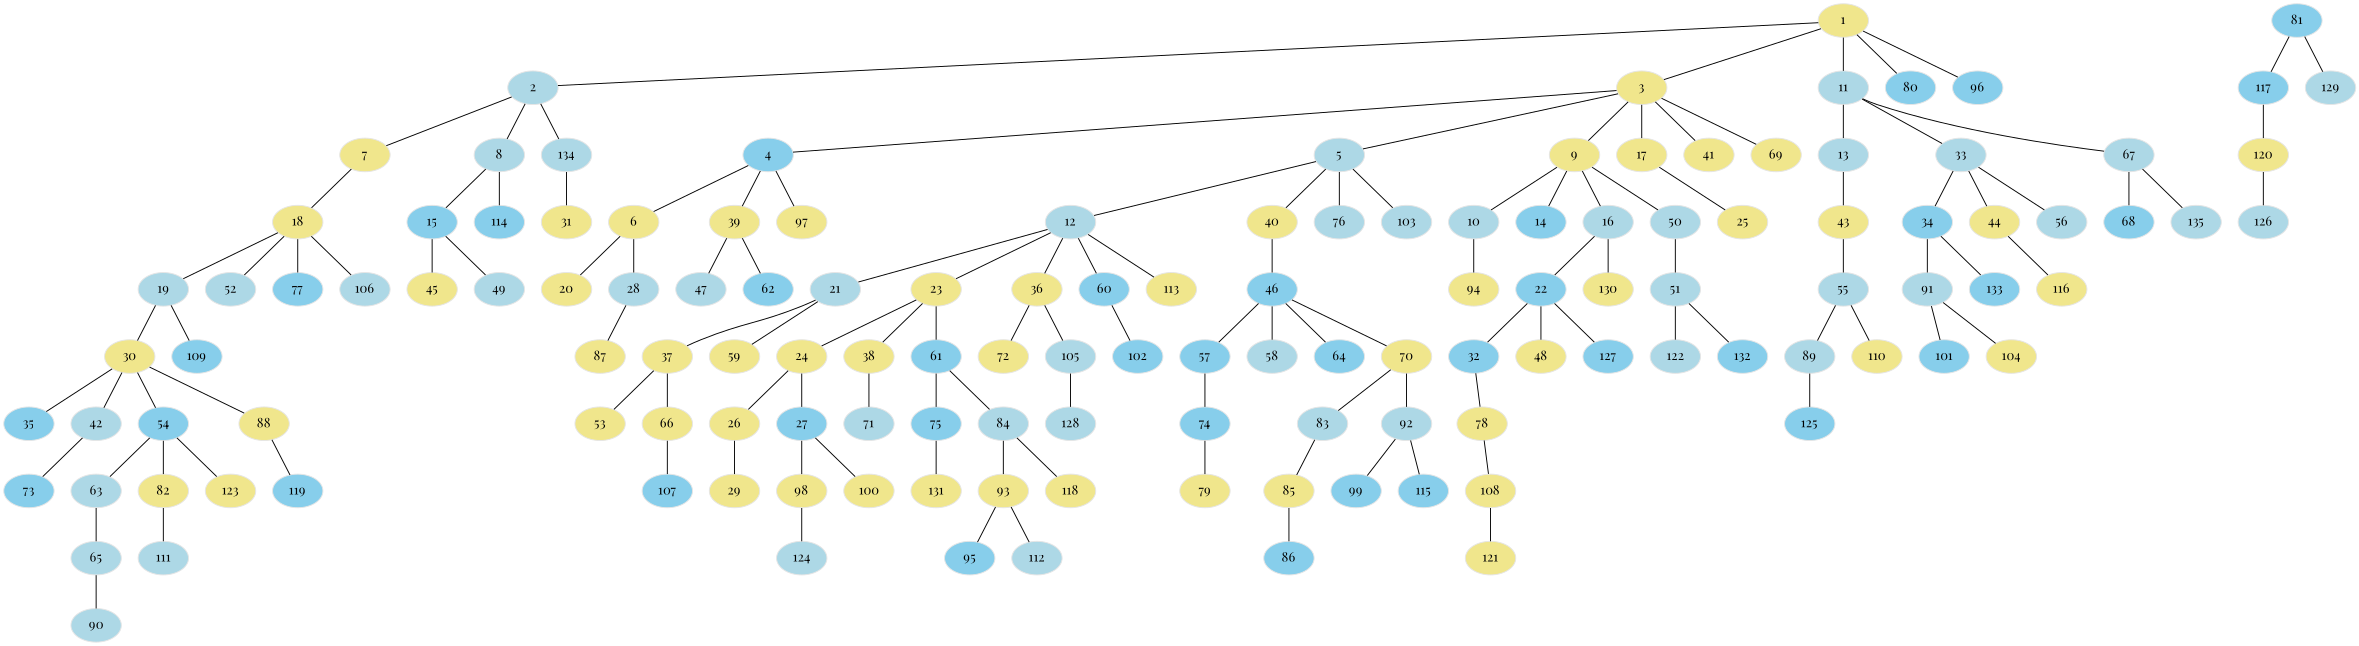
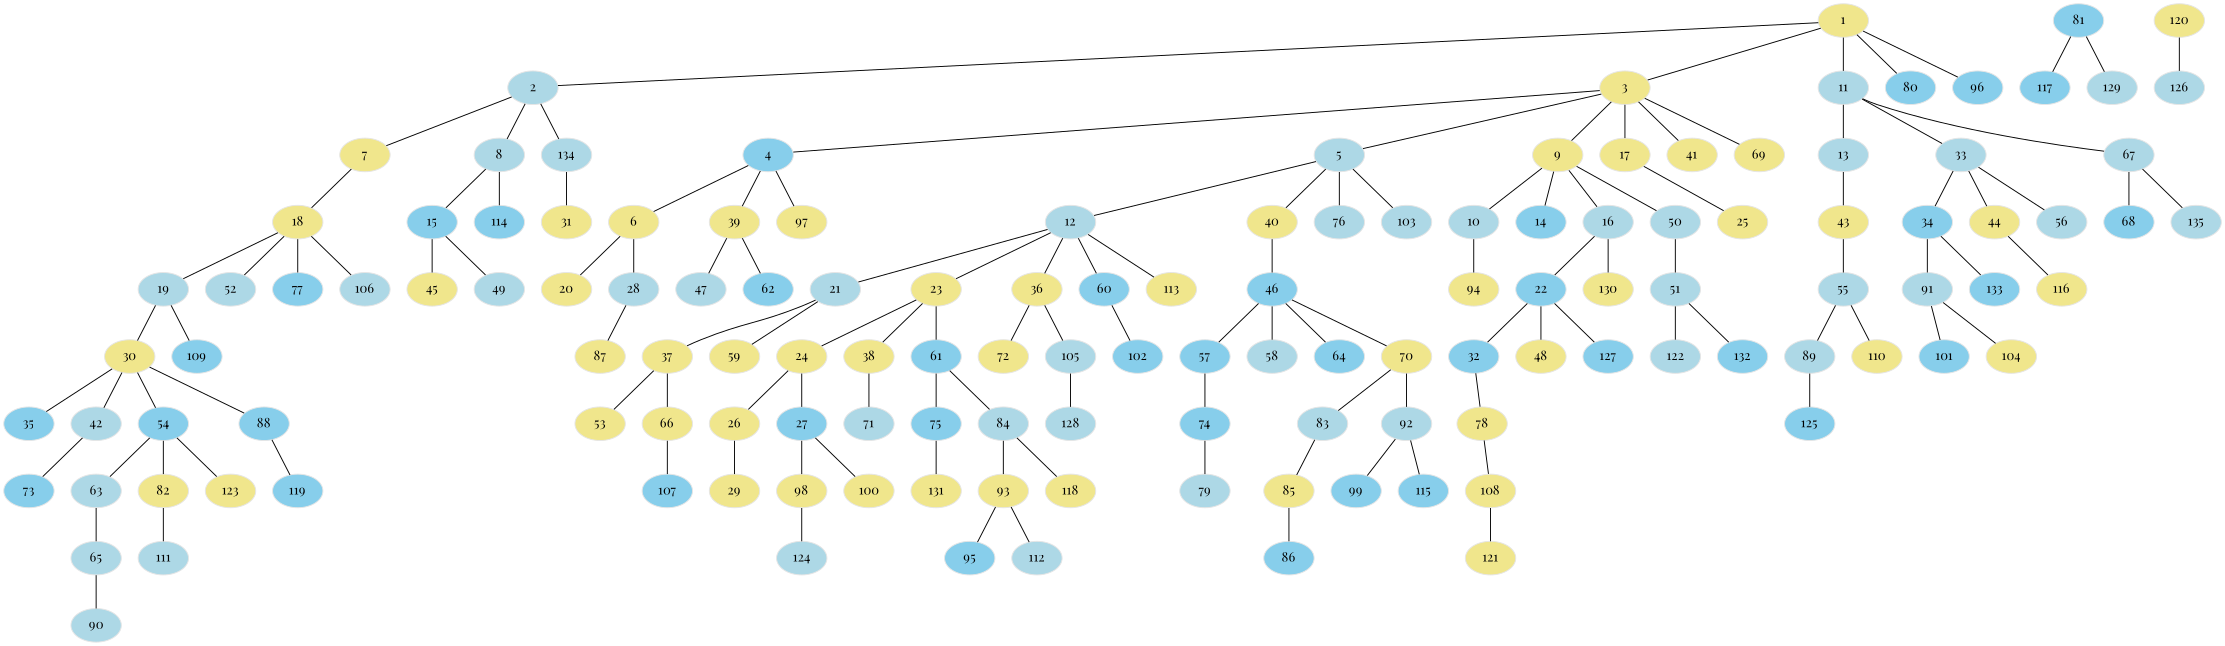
edge "117" -- "120": removed
node "88": fillcolor khaki -> skyblue
node "79": fillcolor khaki -> lightblue
